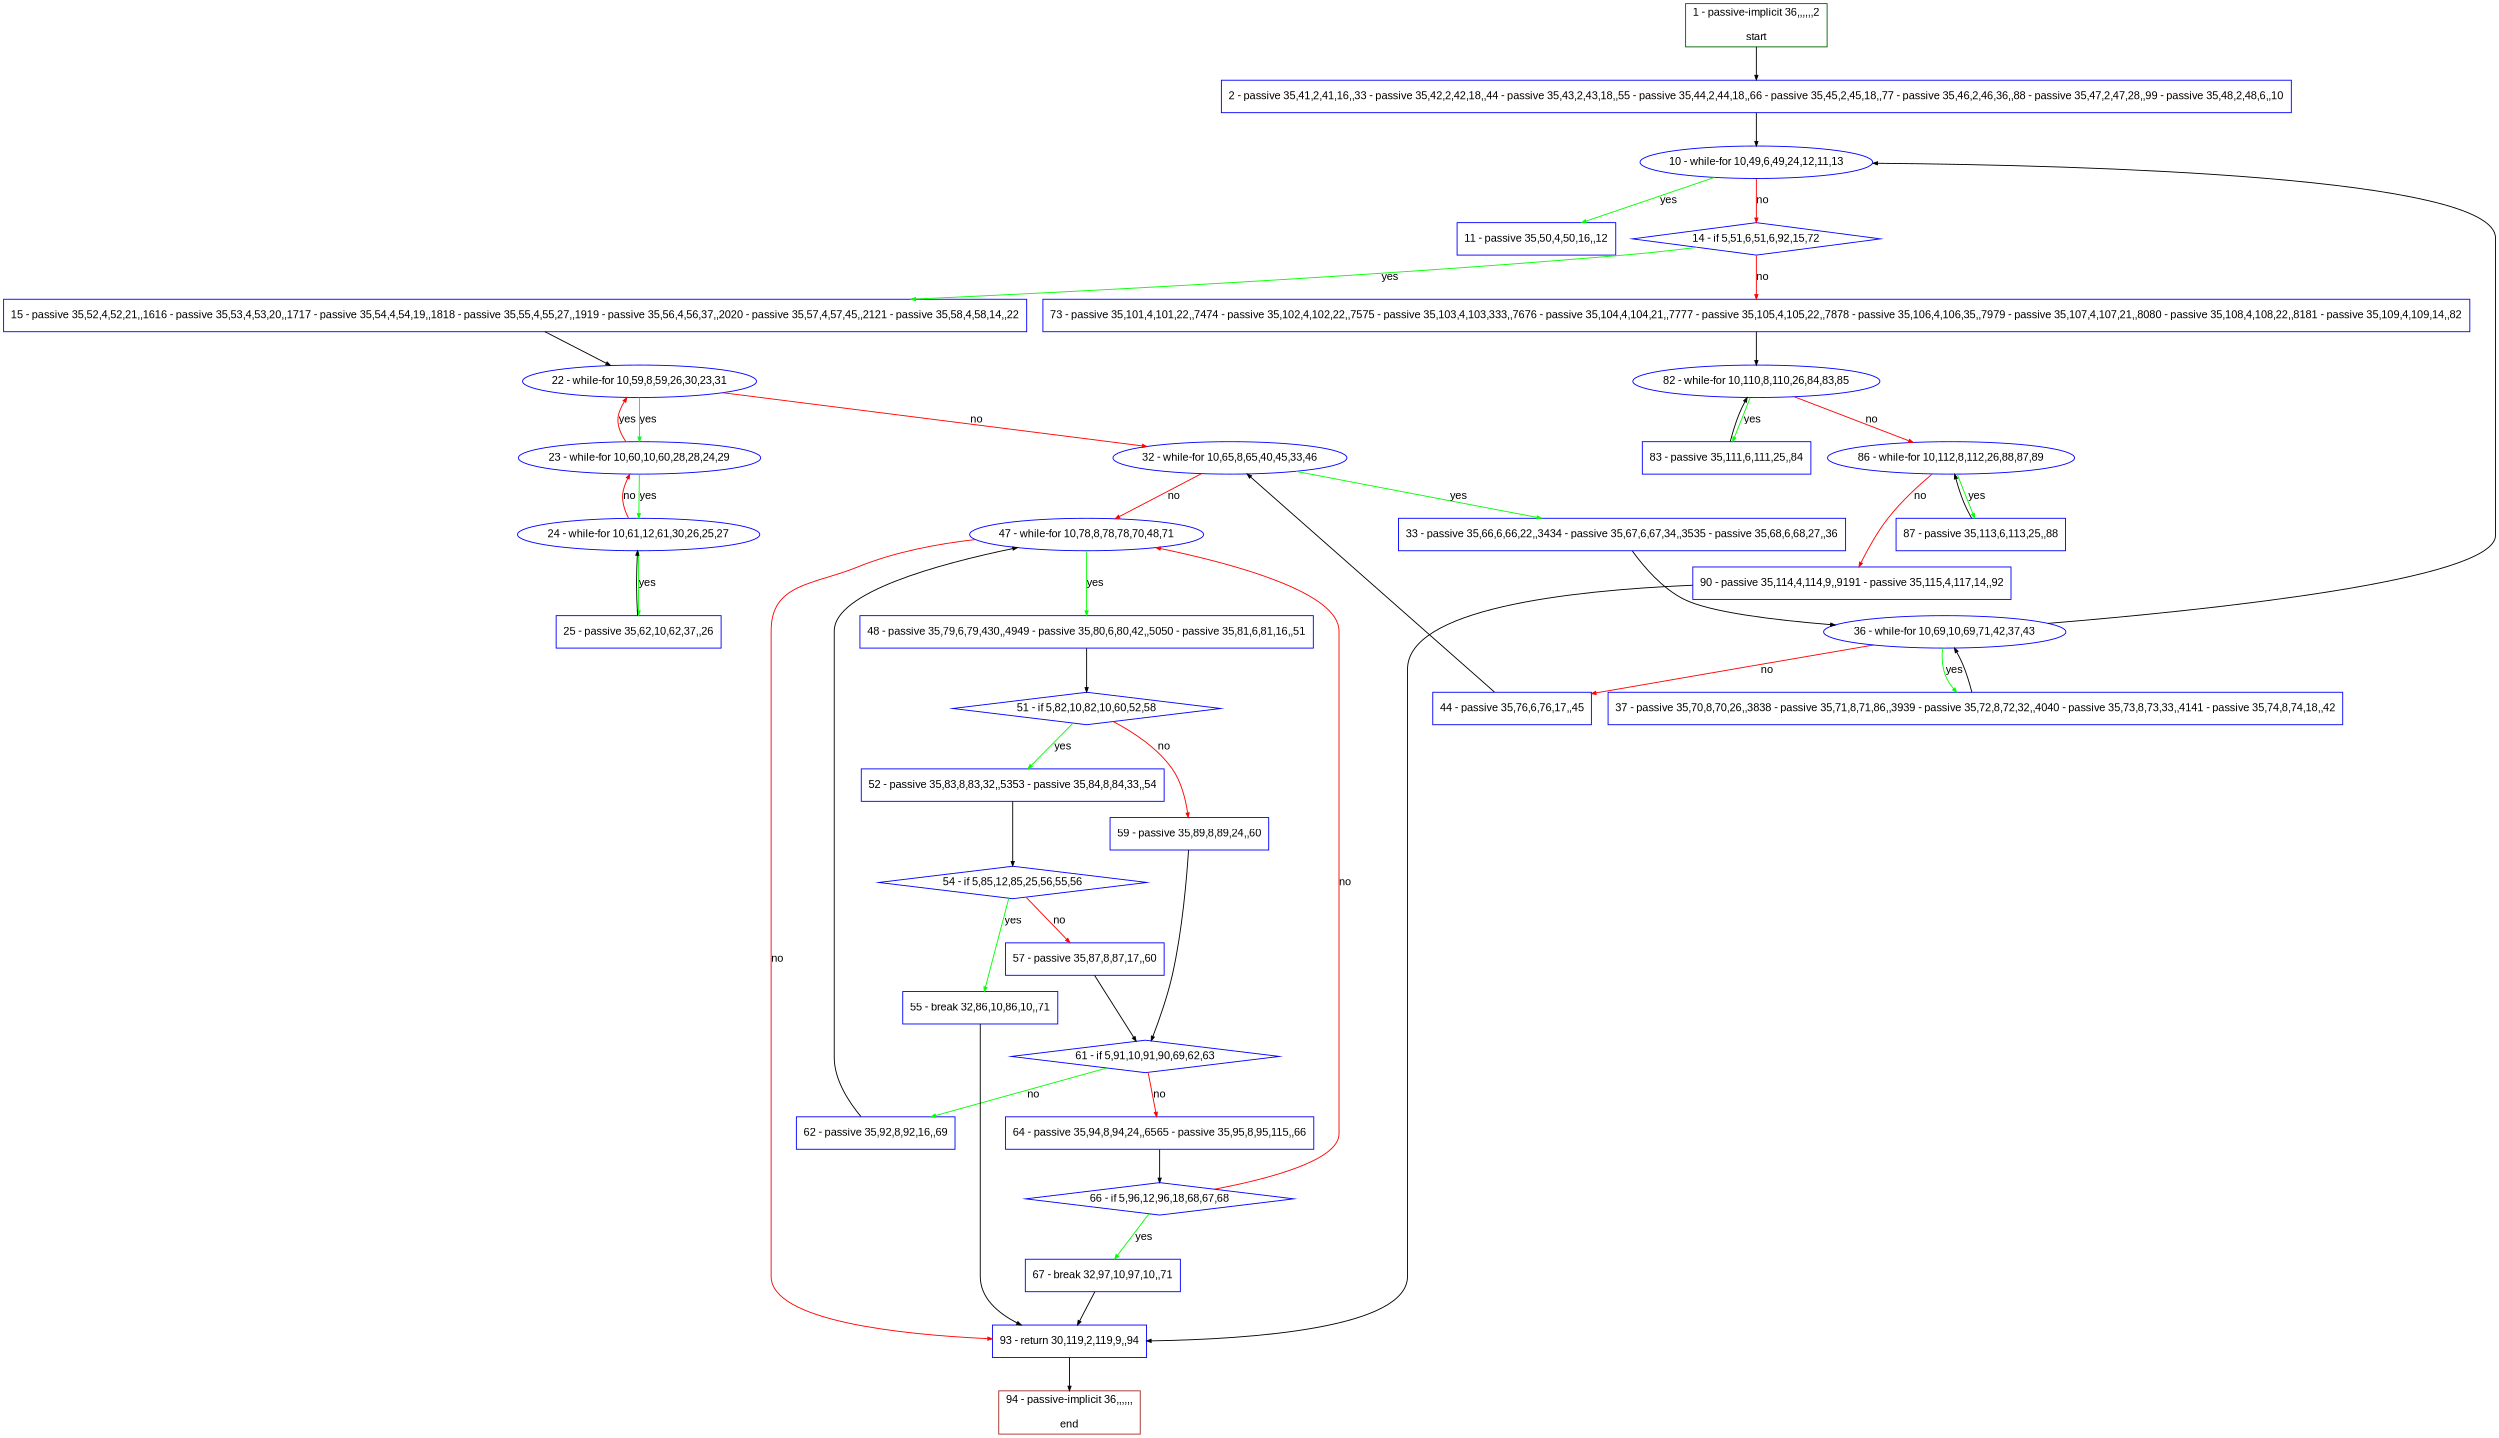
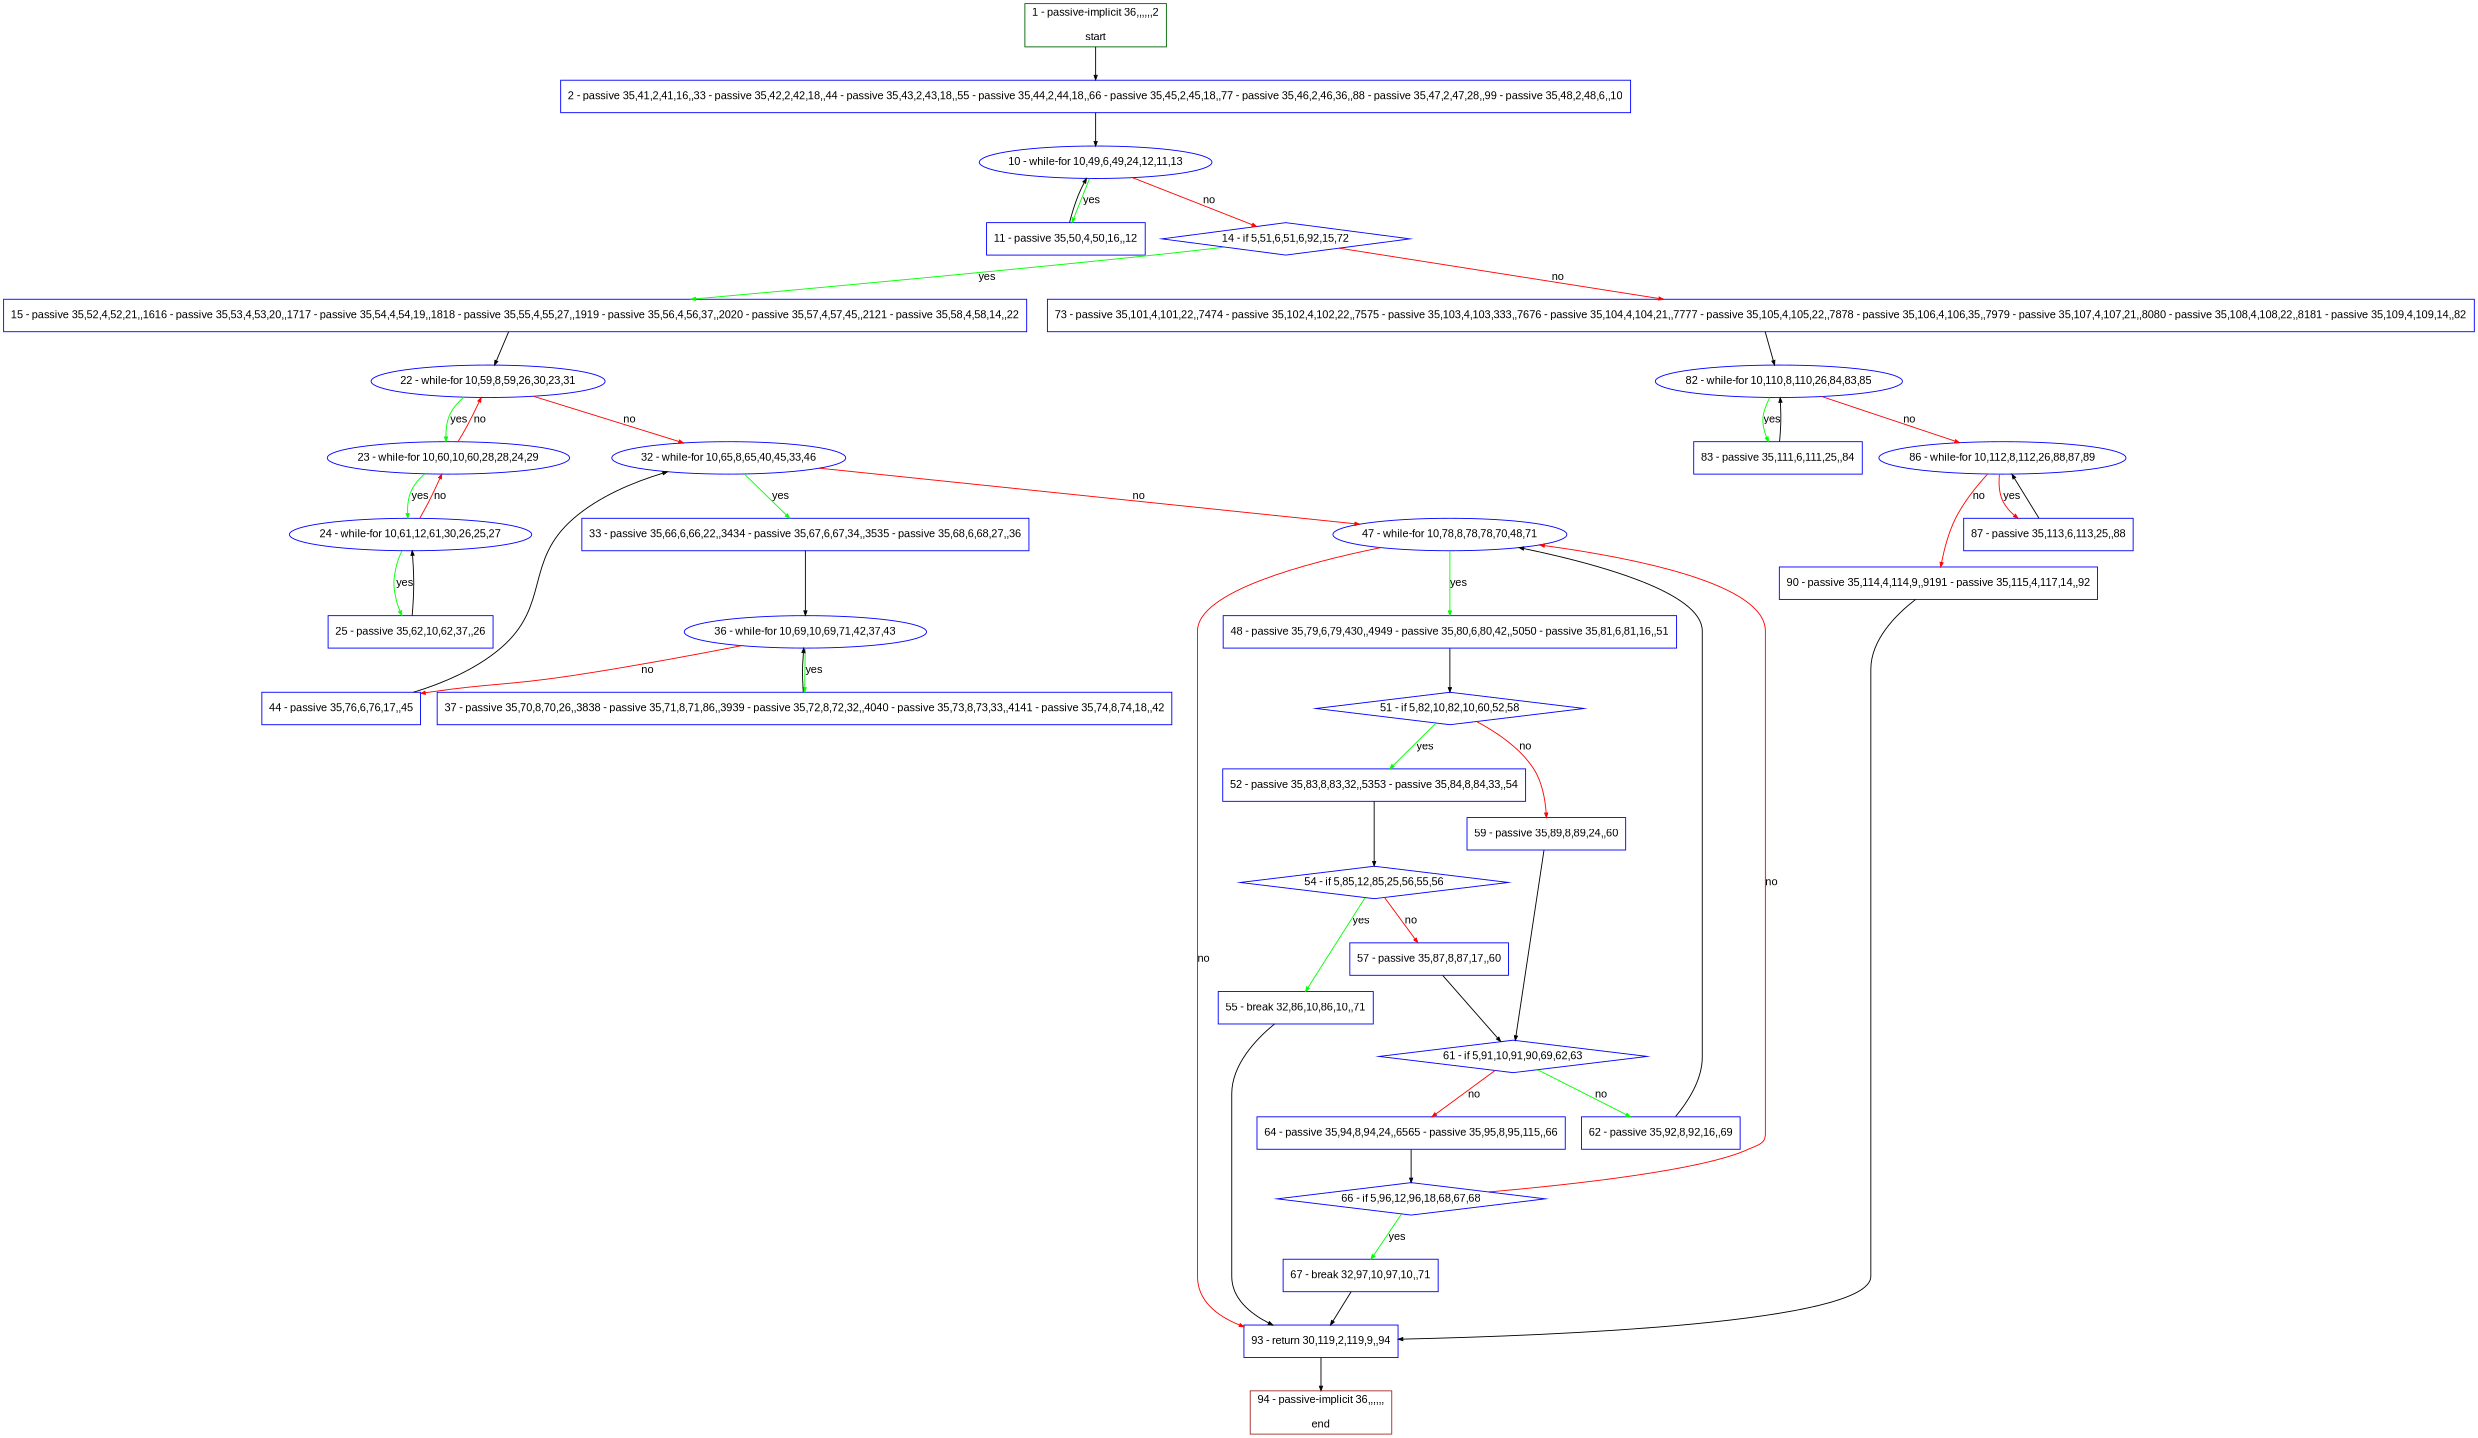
edge "36 - while-for 10,69,10,69,71,42,37,43" -> "10 - while-for 10,49,6,49,24,12,11,13": now "11 - passive 35,50,4,50,16,,12" -> "10 - while-for 10,49,6,49,24,12,11,13"
edge "23 - while-for 10,60,10,60,28,28,24,29" -> "22 - while-for 10,59,8,59,26,30,23,31": label "yes" -> "no"
edge "86 - while-for 10,112,8,112,26,88,87,89" -> "87 - passive 35,113,6,113,25,,88": color #00ff00 -> #ff0000
